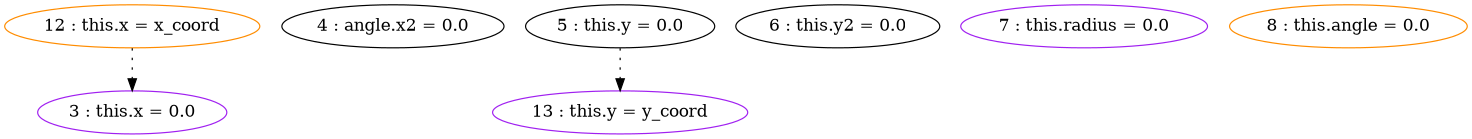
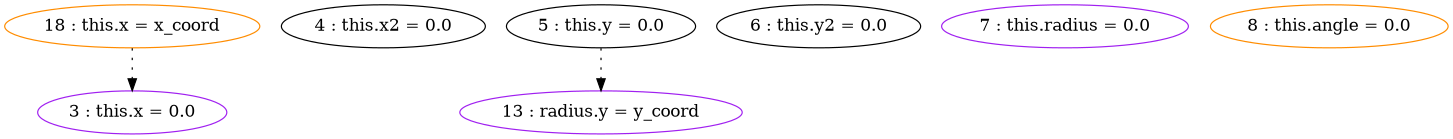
node "12 : this.x = x_coord": label "12 : this.x = x_coord" -> "18 : this.x = x_coord"
node "4 : angle.x2 = 0.0": label "4 : angle.x2 = 0.0" -> "4 : this.x2 = 0.0"
node "13 : this.y = y_coord": label "13 : this.y = y_coord" -> "13 : radius.y = y_coord"
